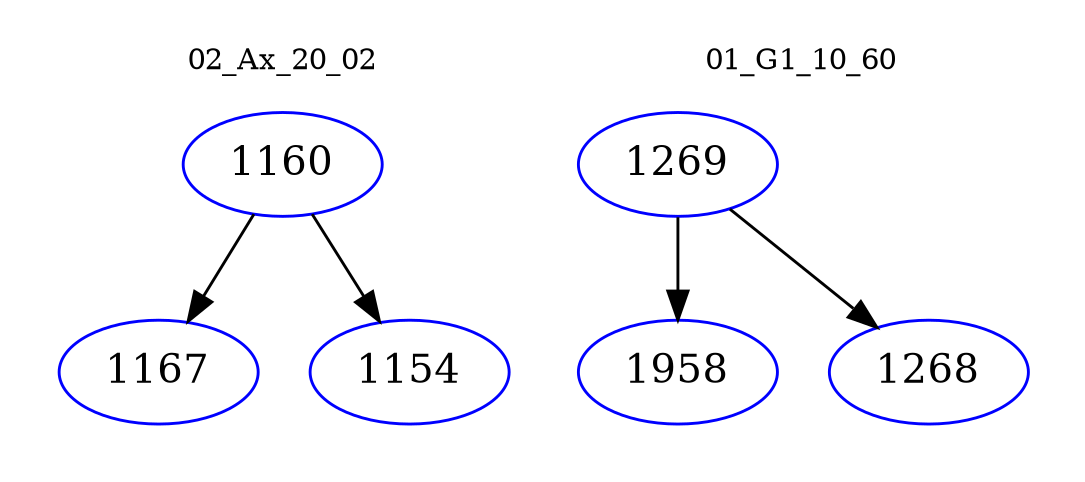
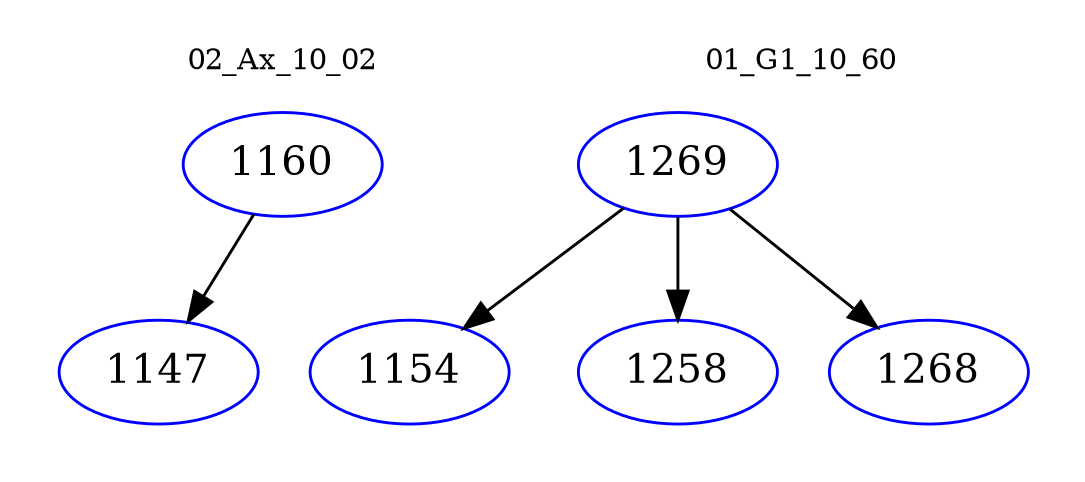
cluster "02_Ax_20_02": label "02_Ax_20_02" -> "02_Ax_10_02"
edge "1160" -> "1154": now "1269" -> "1154"
node "1167": label "1167" -> "1147"
node "1958": label "1958" -> "1258"
